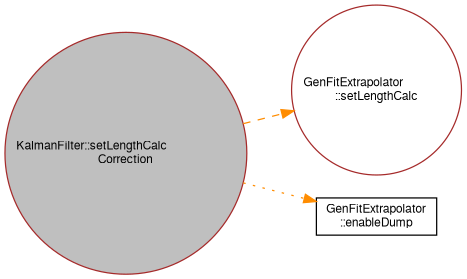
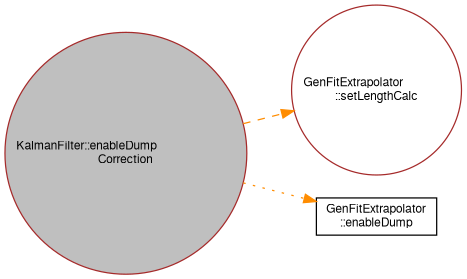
node "KalmanFilter::setLengthCalc Correction": label "KalmanFilter::setLengthCalc Correction" -> "KalmanFilter::enableDump Correction"
